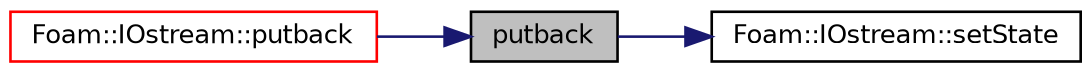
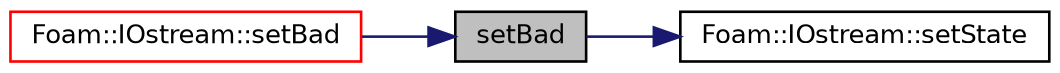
node "Foam::IOstream::putback": label "Foam::IOstream::putback" -> "Foam::IOstream::setBad"
node "putback": label "putback" -> "setBad"
